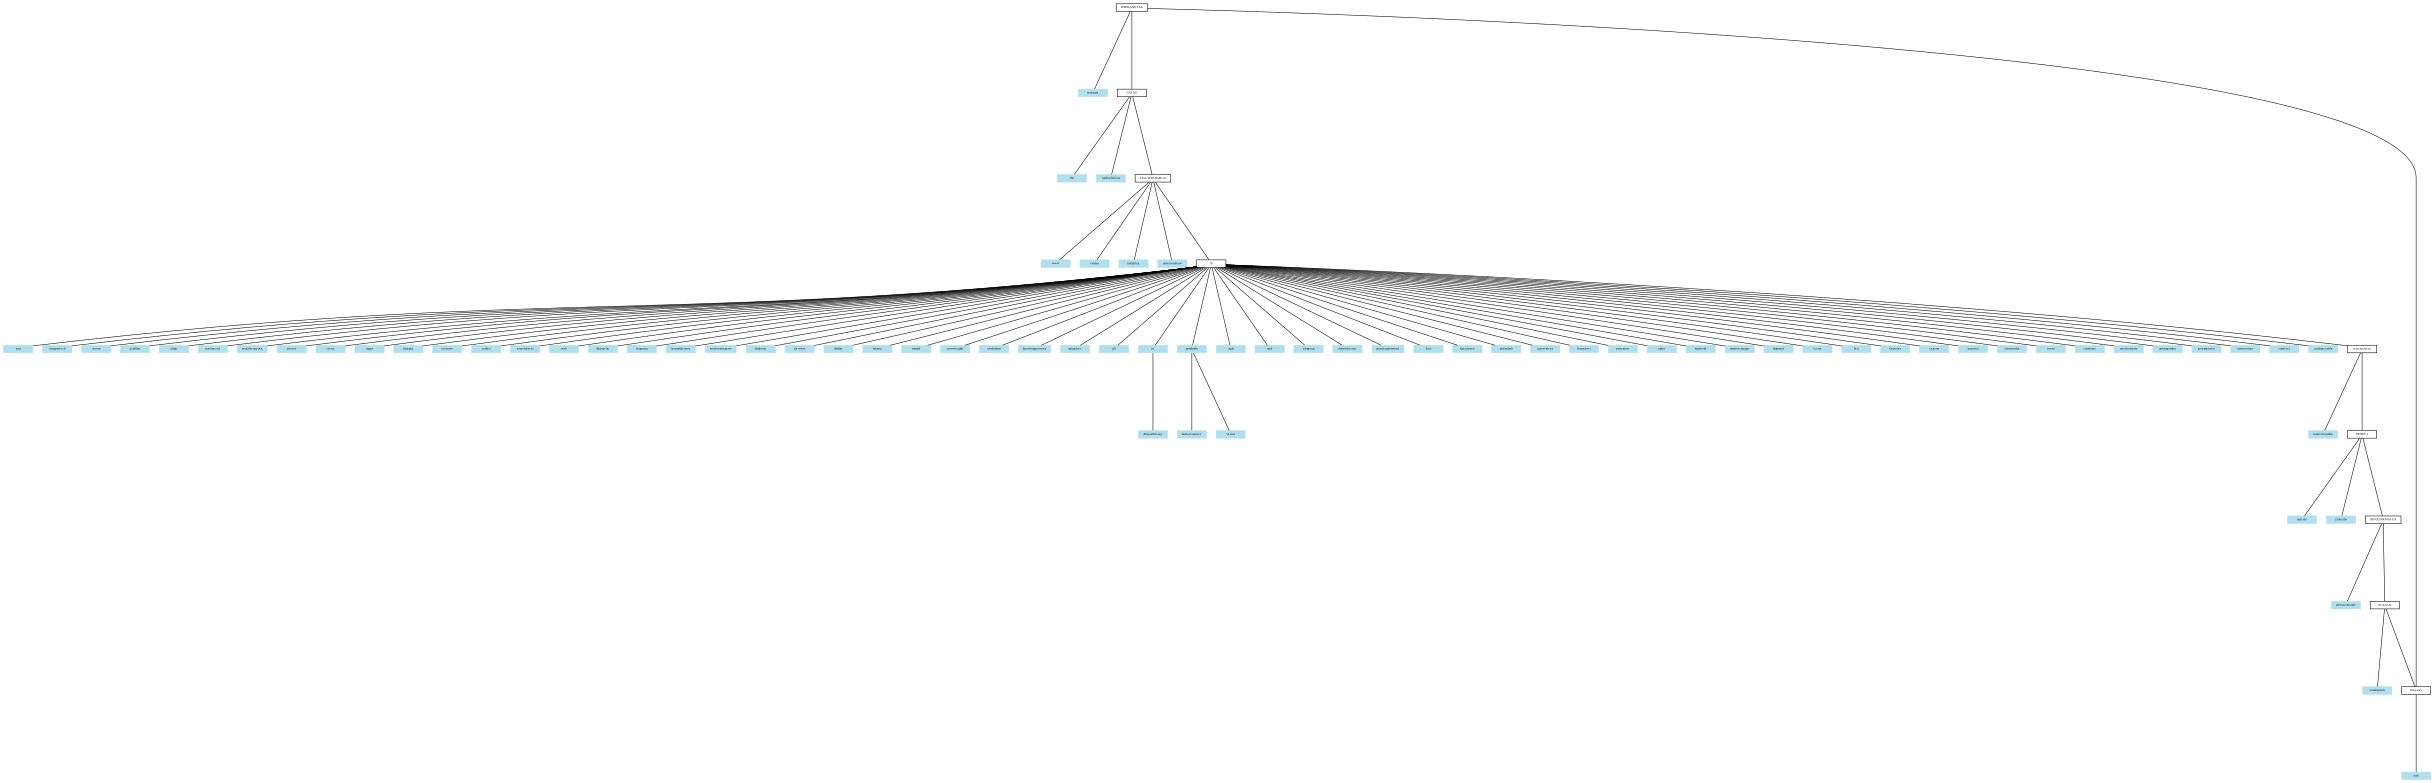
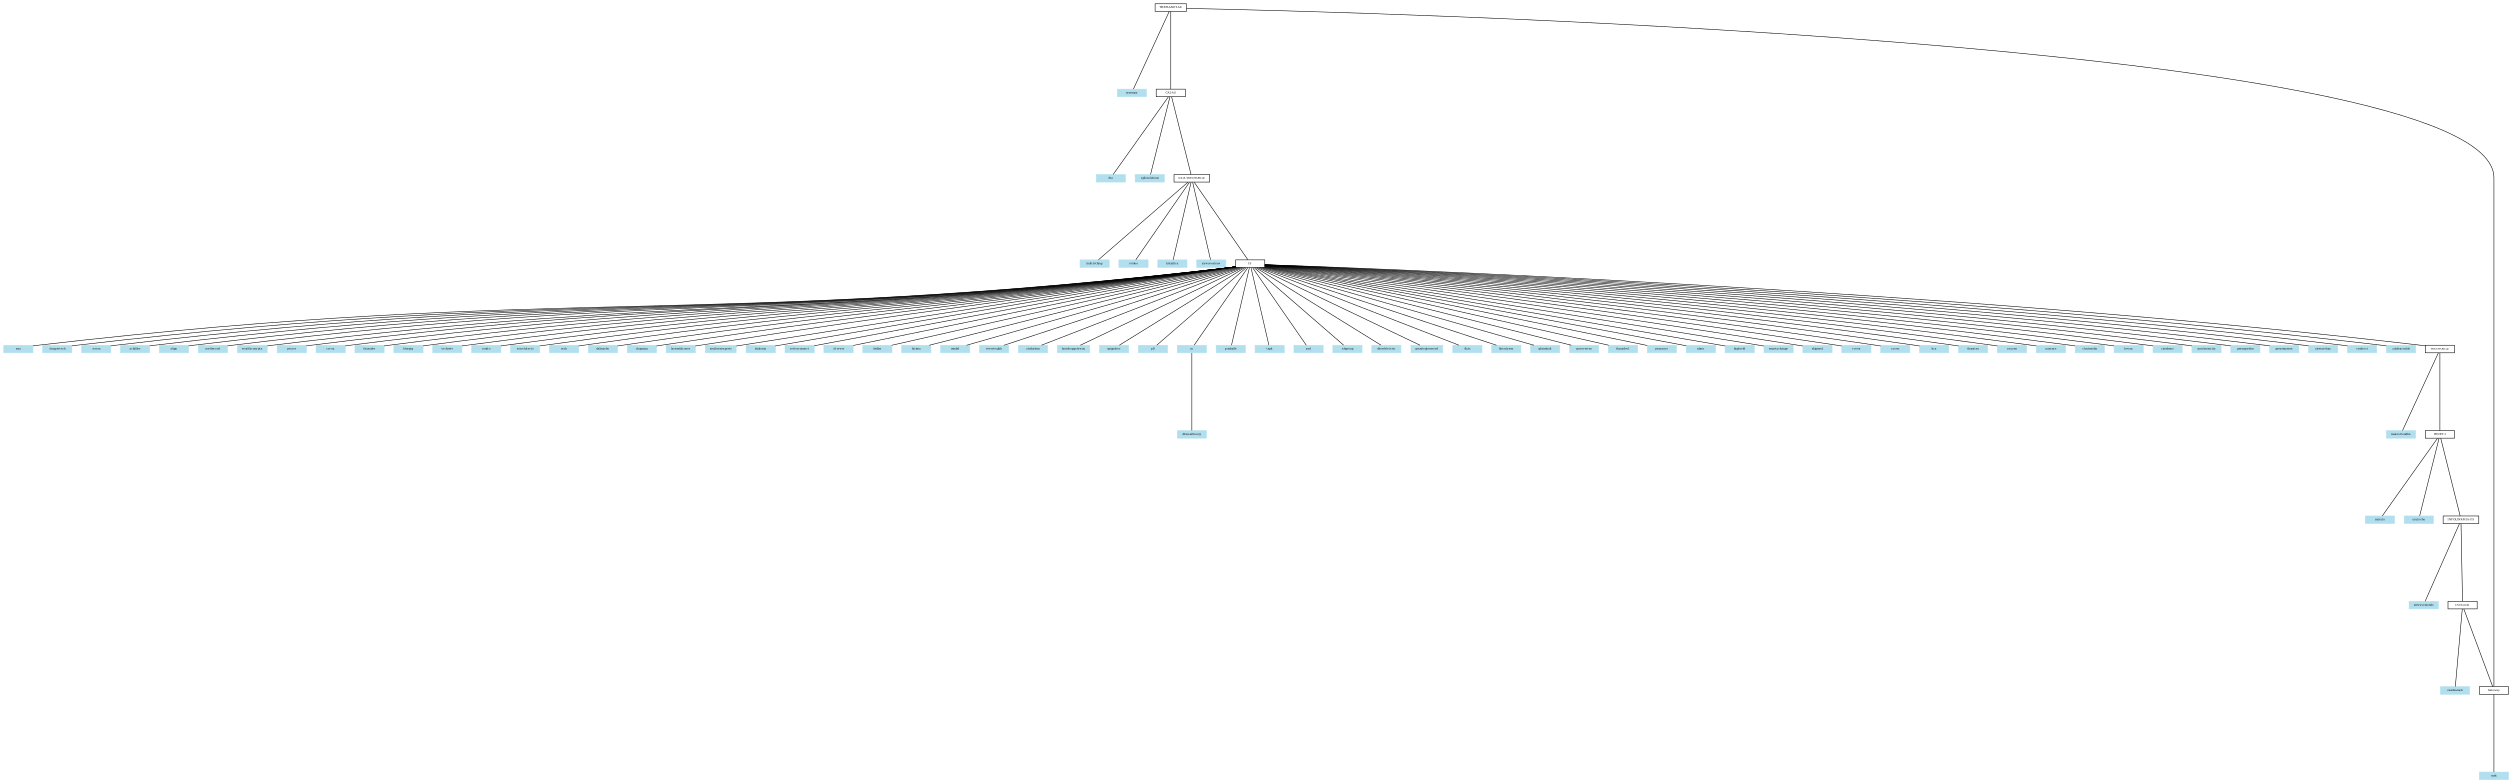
node "www": label "www" -> "bullclothing"
node "mgps": label "mgps" -> "thusadev"
edge "gossbalfe" -- "betterconnect": now "IS" -- "betterconnect"
edge "gossbalfe" -- "v1test": now "IS" -- "v1test"
